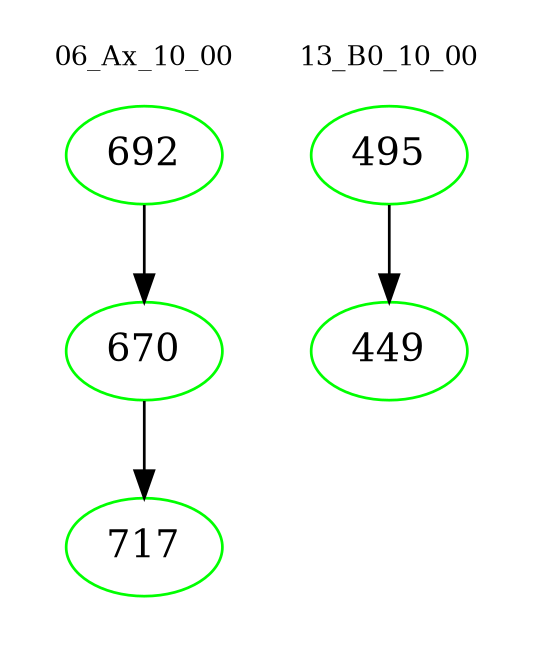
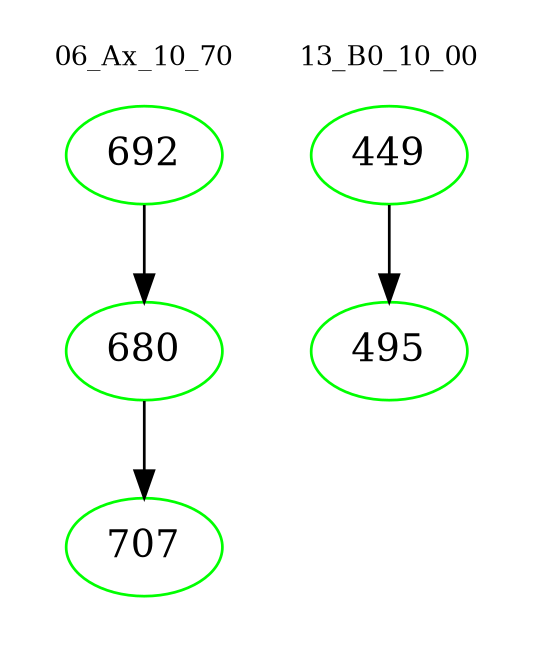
cluster "06_Ax_10_00": label "06_Ax_10_00" -> "06_Ax_10_70"
edge "495" -> "449": reversed
node "670": label "670" -> "680"
node "717": label "717" -> "707"
